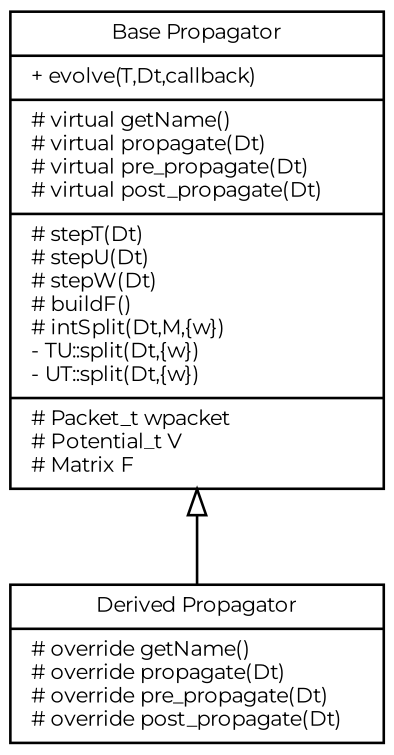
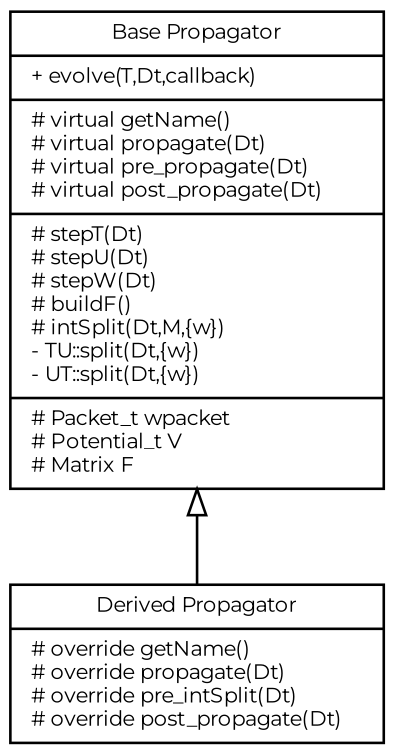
node "Derived Propagator": text "# override pre_propagate(Dt)" -> "# override pre_intSplit(Dt)"
